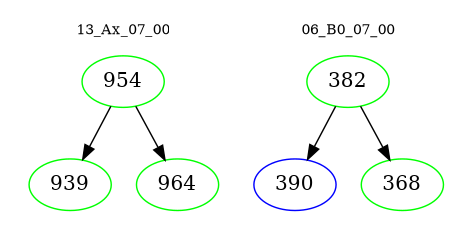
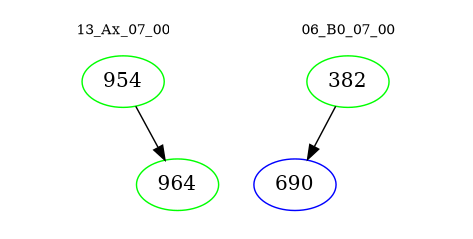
node "939": removed
node "390": label "390" -> "690"
node "368": removed
